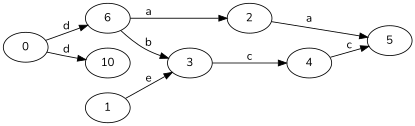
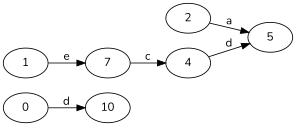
node "6": removed
edge "4" -> "5": label "c" -> "d"
node "3": label "3" -> "7"
